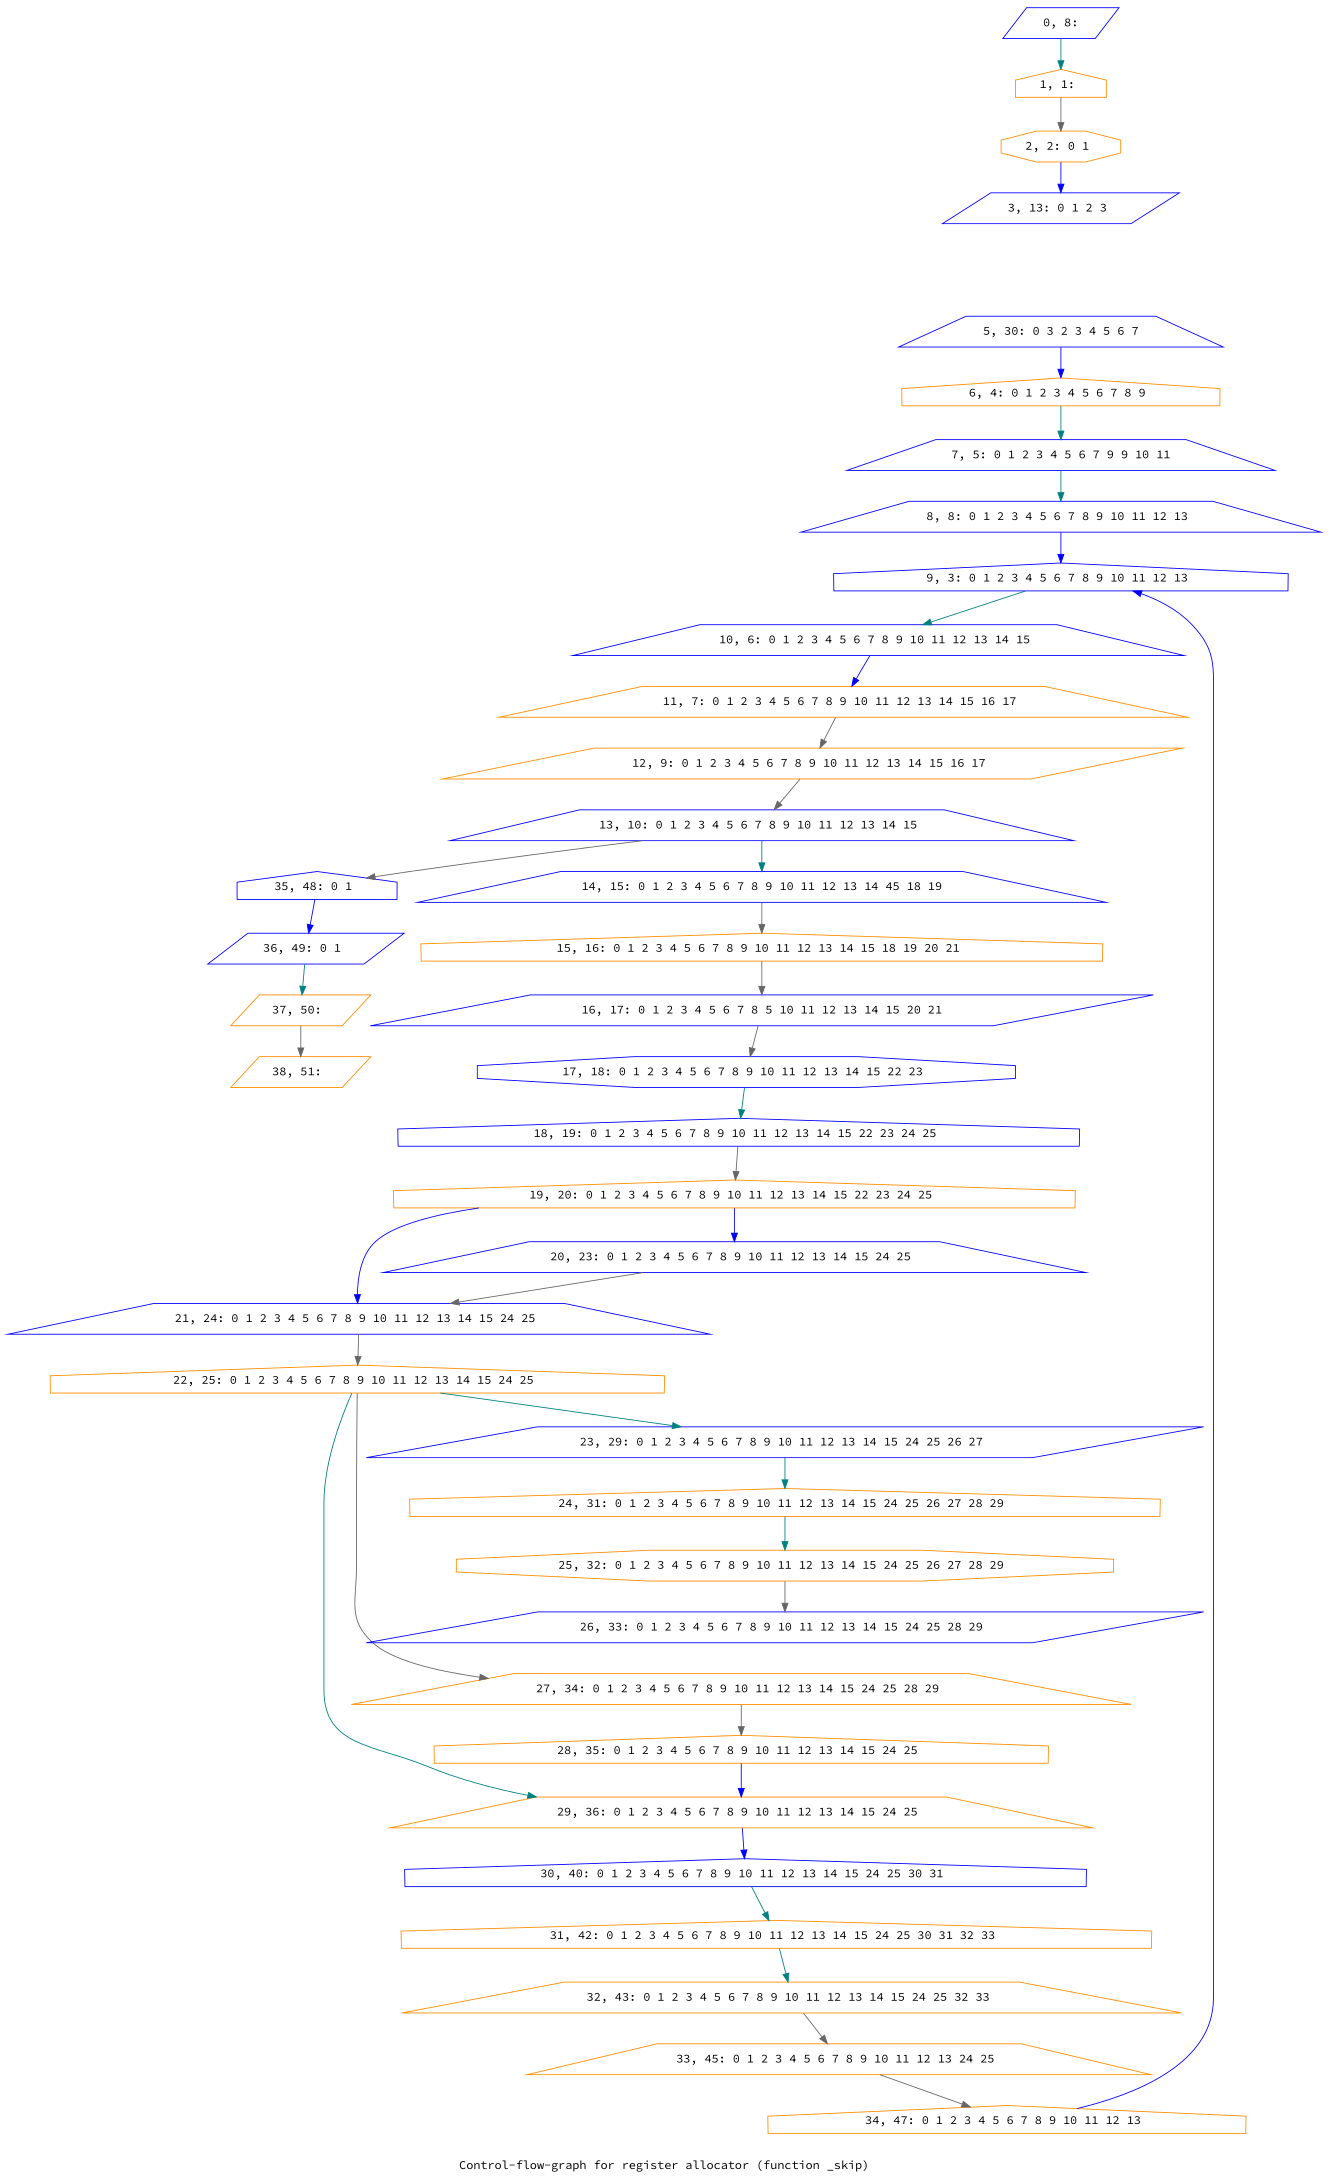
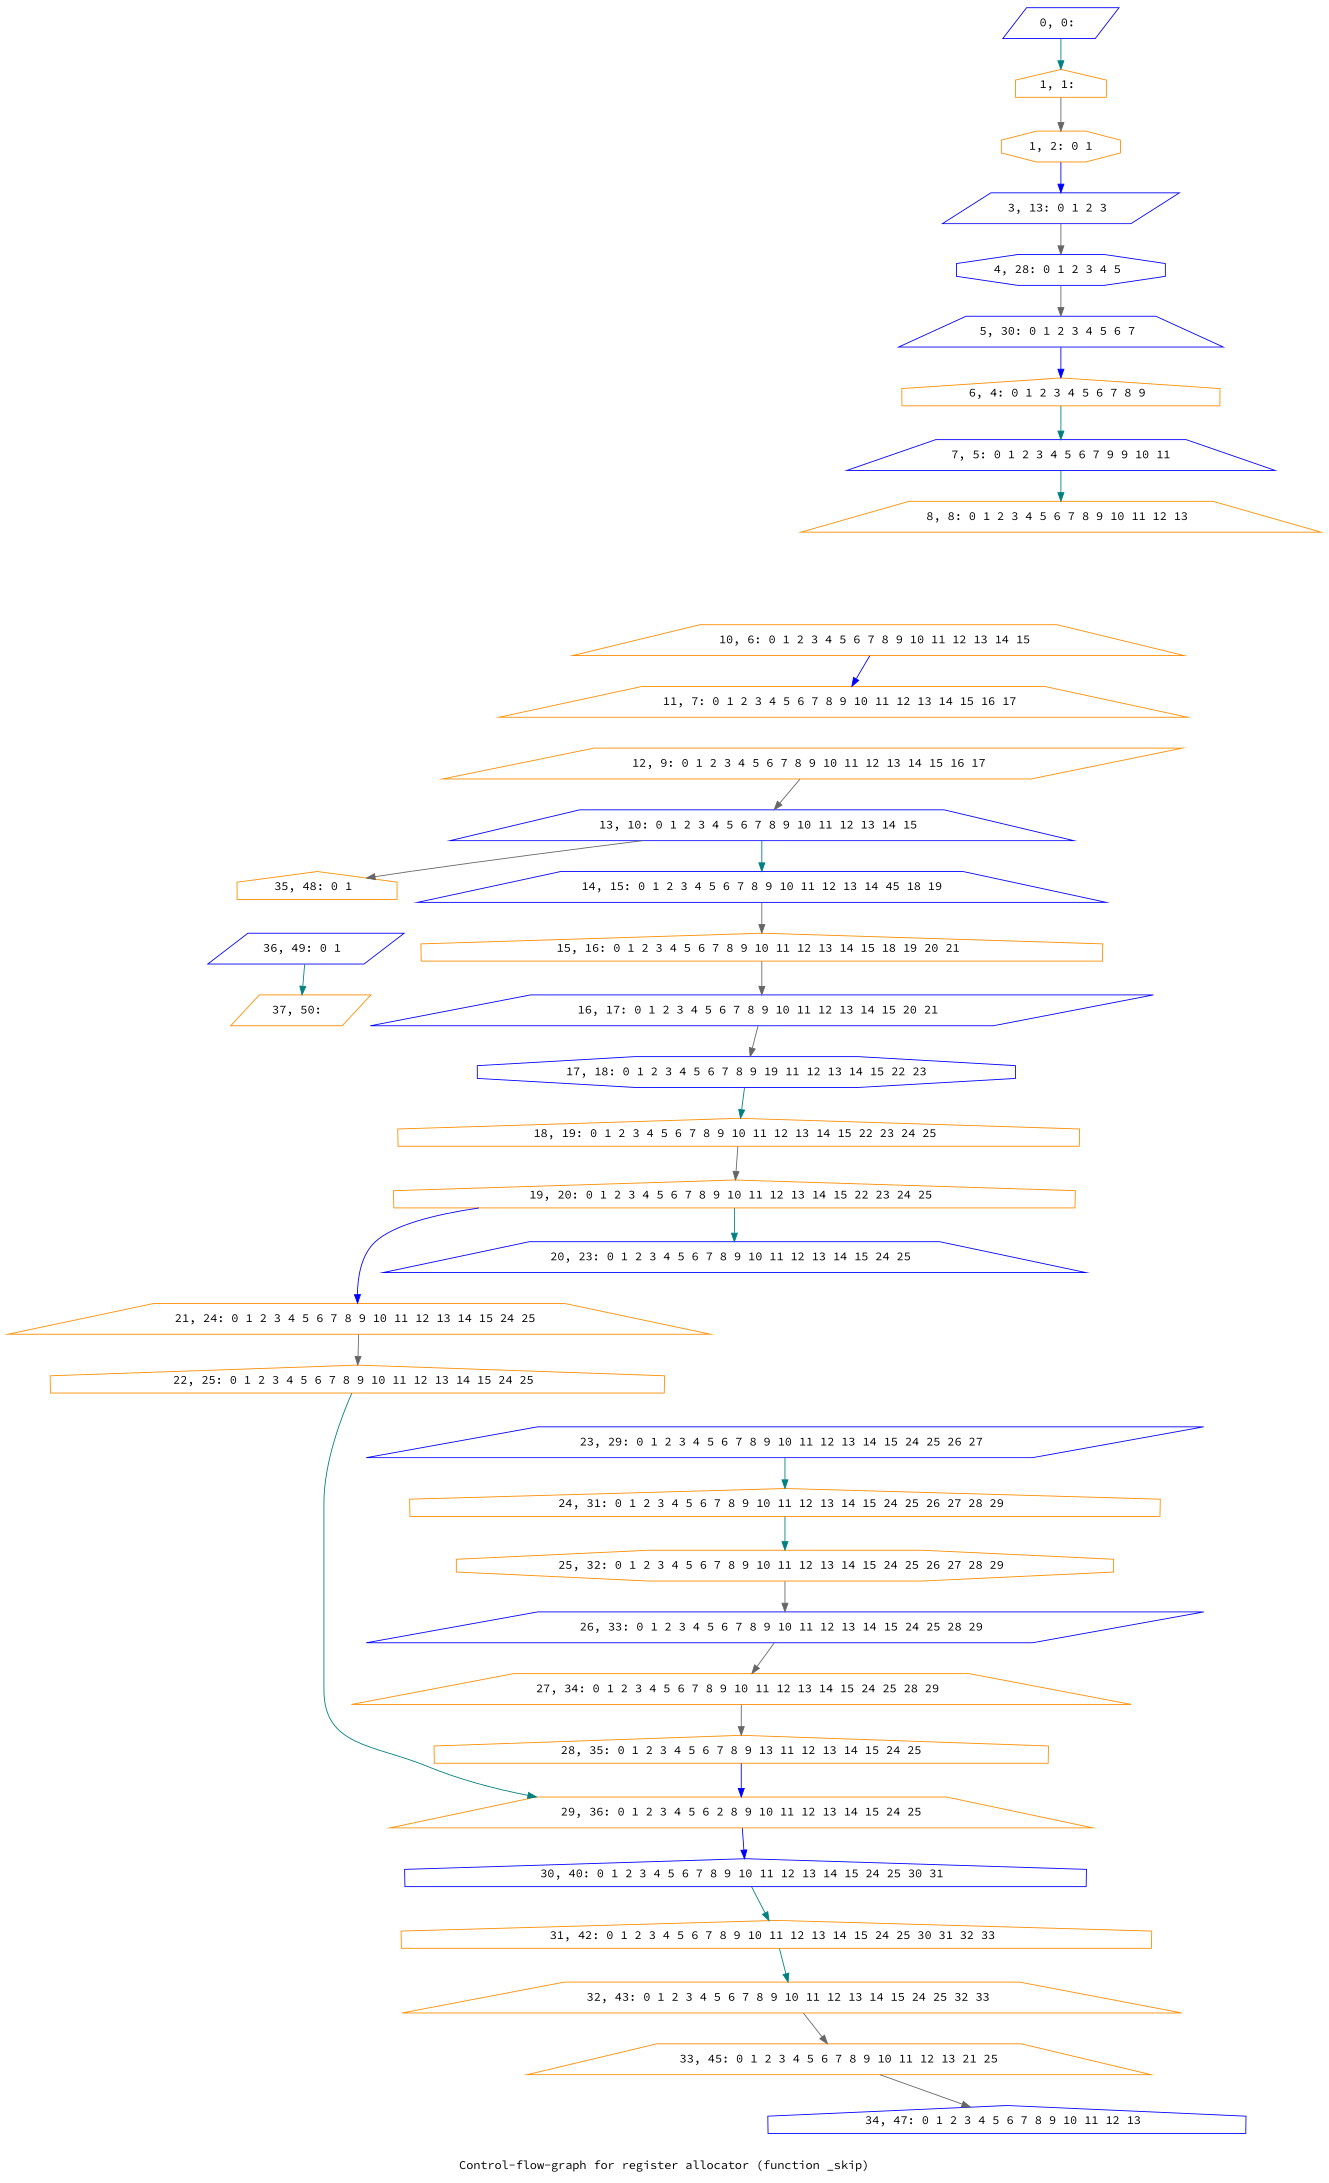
node "0, 8:": label "0, 8:" -> "0, 0:"
node "2, 2: 0 1": label "2, 2: 0 1" -> "1, 2: 0 1"
node "4, 28: 0 1 2 3 4 5": added
node "5, 30: 0 3 2 3 4 5 6 7": label "5, 30: 0 3 2 3 4 5 6 7" -> "5, 30: 0 1 2 3 4 5 6 7"
node "8, 8: 0 1 2 3 4 5 6 7 8 9 10 11 12 13": color blue -> darkorange
node "9, 3: 0 1 2 3 4 5 6 7 8 9 10 11 12 13": removed
node "10, 6: 0 1 2 3 4 5 6 7 8 9 10 11 12 13 14 15": color blue -> darkorange
edge "11, 7: 0 1 2 3 4 5 6 7 8 9 10 11 12 13 14 15 16 17" -> "12, 9: 0 1 2 3 4 5 6 7 8 9 10 11 12 13 14 15 16 17": removed
node "35, 48: 0 1": color blue -> darkorange
edge "35, 48: 0 1" -> "36, 49: 0 1": removed
node "16, 17: 0 1 2 3 4 5 6 7 8 5 10 11 12 13 14 15 20 21": label "16, 17: 0 1 2 3 4 5 6 7 8 5 10 11 12 13 14 15 20 21" -> "16, 17: 0 1 2 3 4 5 6 7 8 9 10 11 12 13 14 15 20 21"
node "38, 51:": removed
node "17, 18: 0 1 2 3 4 5 6 7 8 9 10 11 12 13 14 15 22 23": label "17, 18: 0 1 2 3 4 5 6 7 8 9 10 11 12 13 14 15 22 23" -> "17, 18: 0 1 2 3 4 5 6 7 8 9 19 11 12 13 14 15 22 23"
node "18, 19: 0 1 2 3 4 5 6 7 8 9 10 11 12 13 14 15 22 23 24 25": color blue -> darkorange
edge "19, 20: 0 1 2 3 4 5 6 7 8 9 10 11 12 13 14 15 22 23 24 25" -> "20, 23: 0 1 2 3 4 5 6 7 8 9 10 11 12 13 14 15 24 25": color blue -> teal
edge "20, 23: 0 1 2 3 4 5 6 7 8 9 10 11 12 13 14 15 24 25" -> "21, 24: 0 1 2 3 4 5 6 7 8 9 10 11 12 13 14 15 24 25": removed
node "21, 24: 0 1 2 3 4 5 6 7 8 9 10 11 12 13 14 15 24 25": color blue -> darkorange
edge "22, 25: 0 1 2 3 4 5 6 7 8 9 10 11 12 13 14 15 24 25" -> "23, 29: 0 1 2 3 4 5 6 7 8 9 10 11 12 13 14 15 24 25 26 27": removed
edge "22, 25: 0 1 2 3 4 5 6 7 8 9 10 11 12 13 14 15 24 25" -> "27, 34: 0 1 2 3 4 5 6 7 8 9 10 11 12 13 14 15 24 25 28 29": now "26, 33: 0 1 2 3 4 5 6 7 8 9 10 11 12 13 14 15 24 25 28 29" -> "27, 34: 0 1 2 3 4 5 6 7 8 9 10 11 12 13 14 15 24 25 28 29"
node "28, 35: 0 1 2 3 4 5 6 7 8 9 10 11 12 13 14 15 24 25": label "28, 35: 0 1 2 3 4 5 6 7 8 9 10 11 12 13 14 15 24 25" -> "28, 35: 0 1 2 3 4 5 6 7 8 9 13 11 12 13 14 15 24 25"
node "29, 36: 0 1 2 3 4 5 6 7 8 9 10 11 12 13 14 15 24 25": label "29, 36: 0 1 2 3 4 5 6 7 8 9 10 11 12 13 14 15 24 25" -> "29, 36: 0 1 2 3 4 5 6 2 8 9 10 11 12 13 14 15 24 25"
node "33, 45: 0 1 2 3 4 5 6 7 8 9 10 11 12 13 24 25": label "33, 45: 0 1 2 3 4 5 6 7 8 9 10 11 12 13 24 25" -> "33, 45: 0 1 2 3 4 5 6 7 8 9 10 11 12 13 21 25"
node "34, 47: 0 1 2 3 4 5 6 7 8 9 10 11 12 13": color darkorange -> blue
